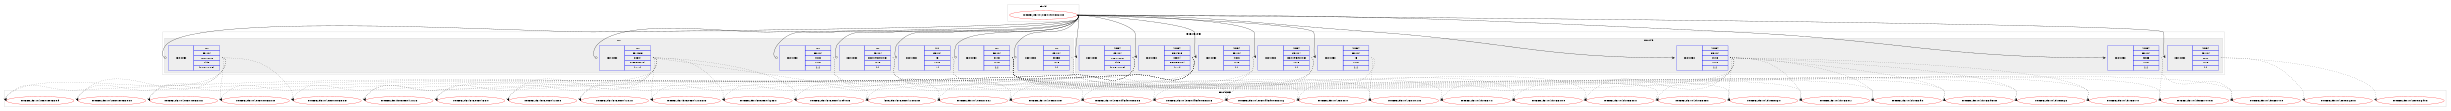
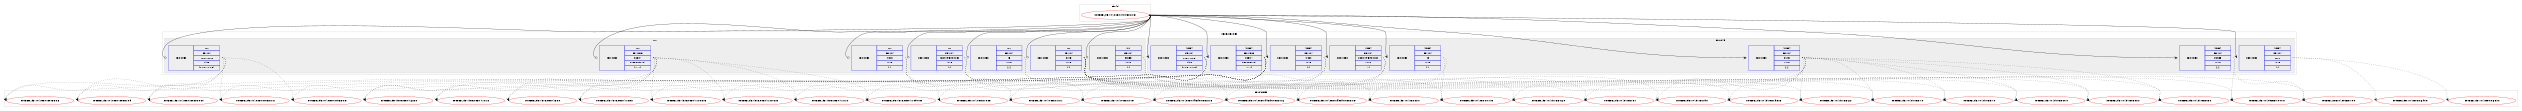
node "lang://dev-lang/ocaml-4.10.2-r3": label "lang://dev-lang/ocaml-4.10.2-r3" -> "portage://dev-lang/ocaml-4.10.2-r3"
node "portage://dev-ml/mccs-1.1.13": added
node "portage://dev-ml/dose3-7.0.0": label "portage://dev-ml/dose3-7.0.0" -> "portage://core-ml/dose3-7.0.0"
